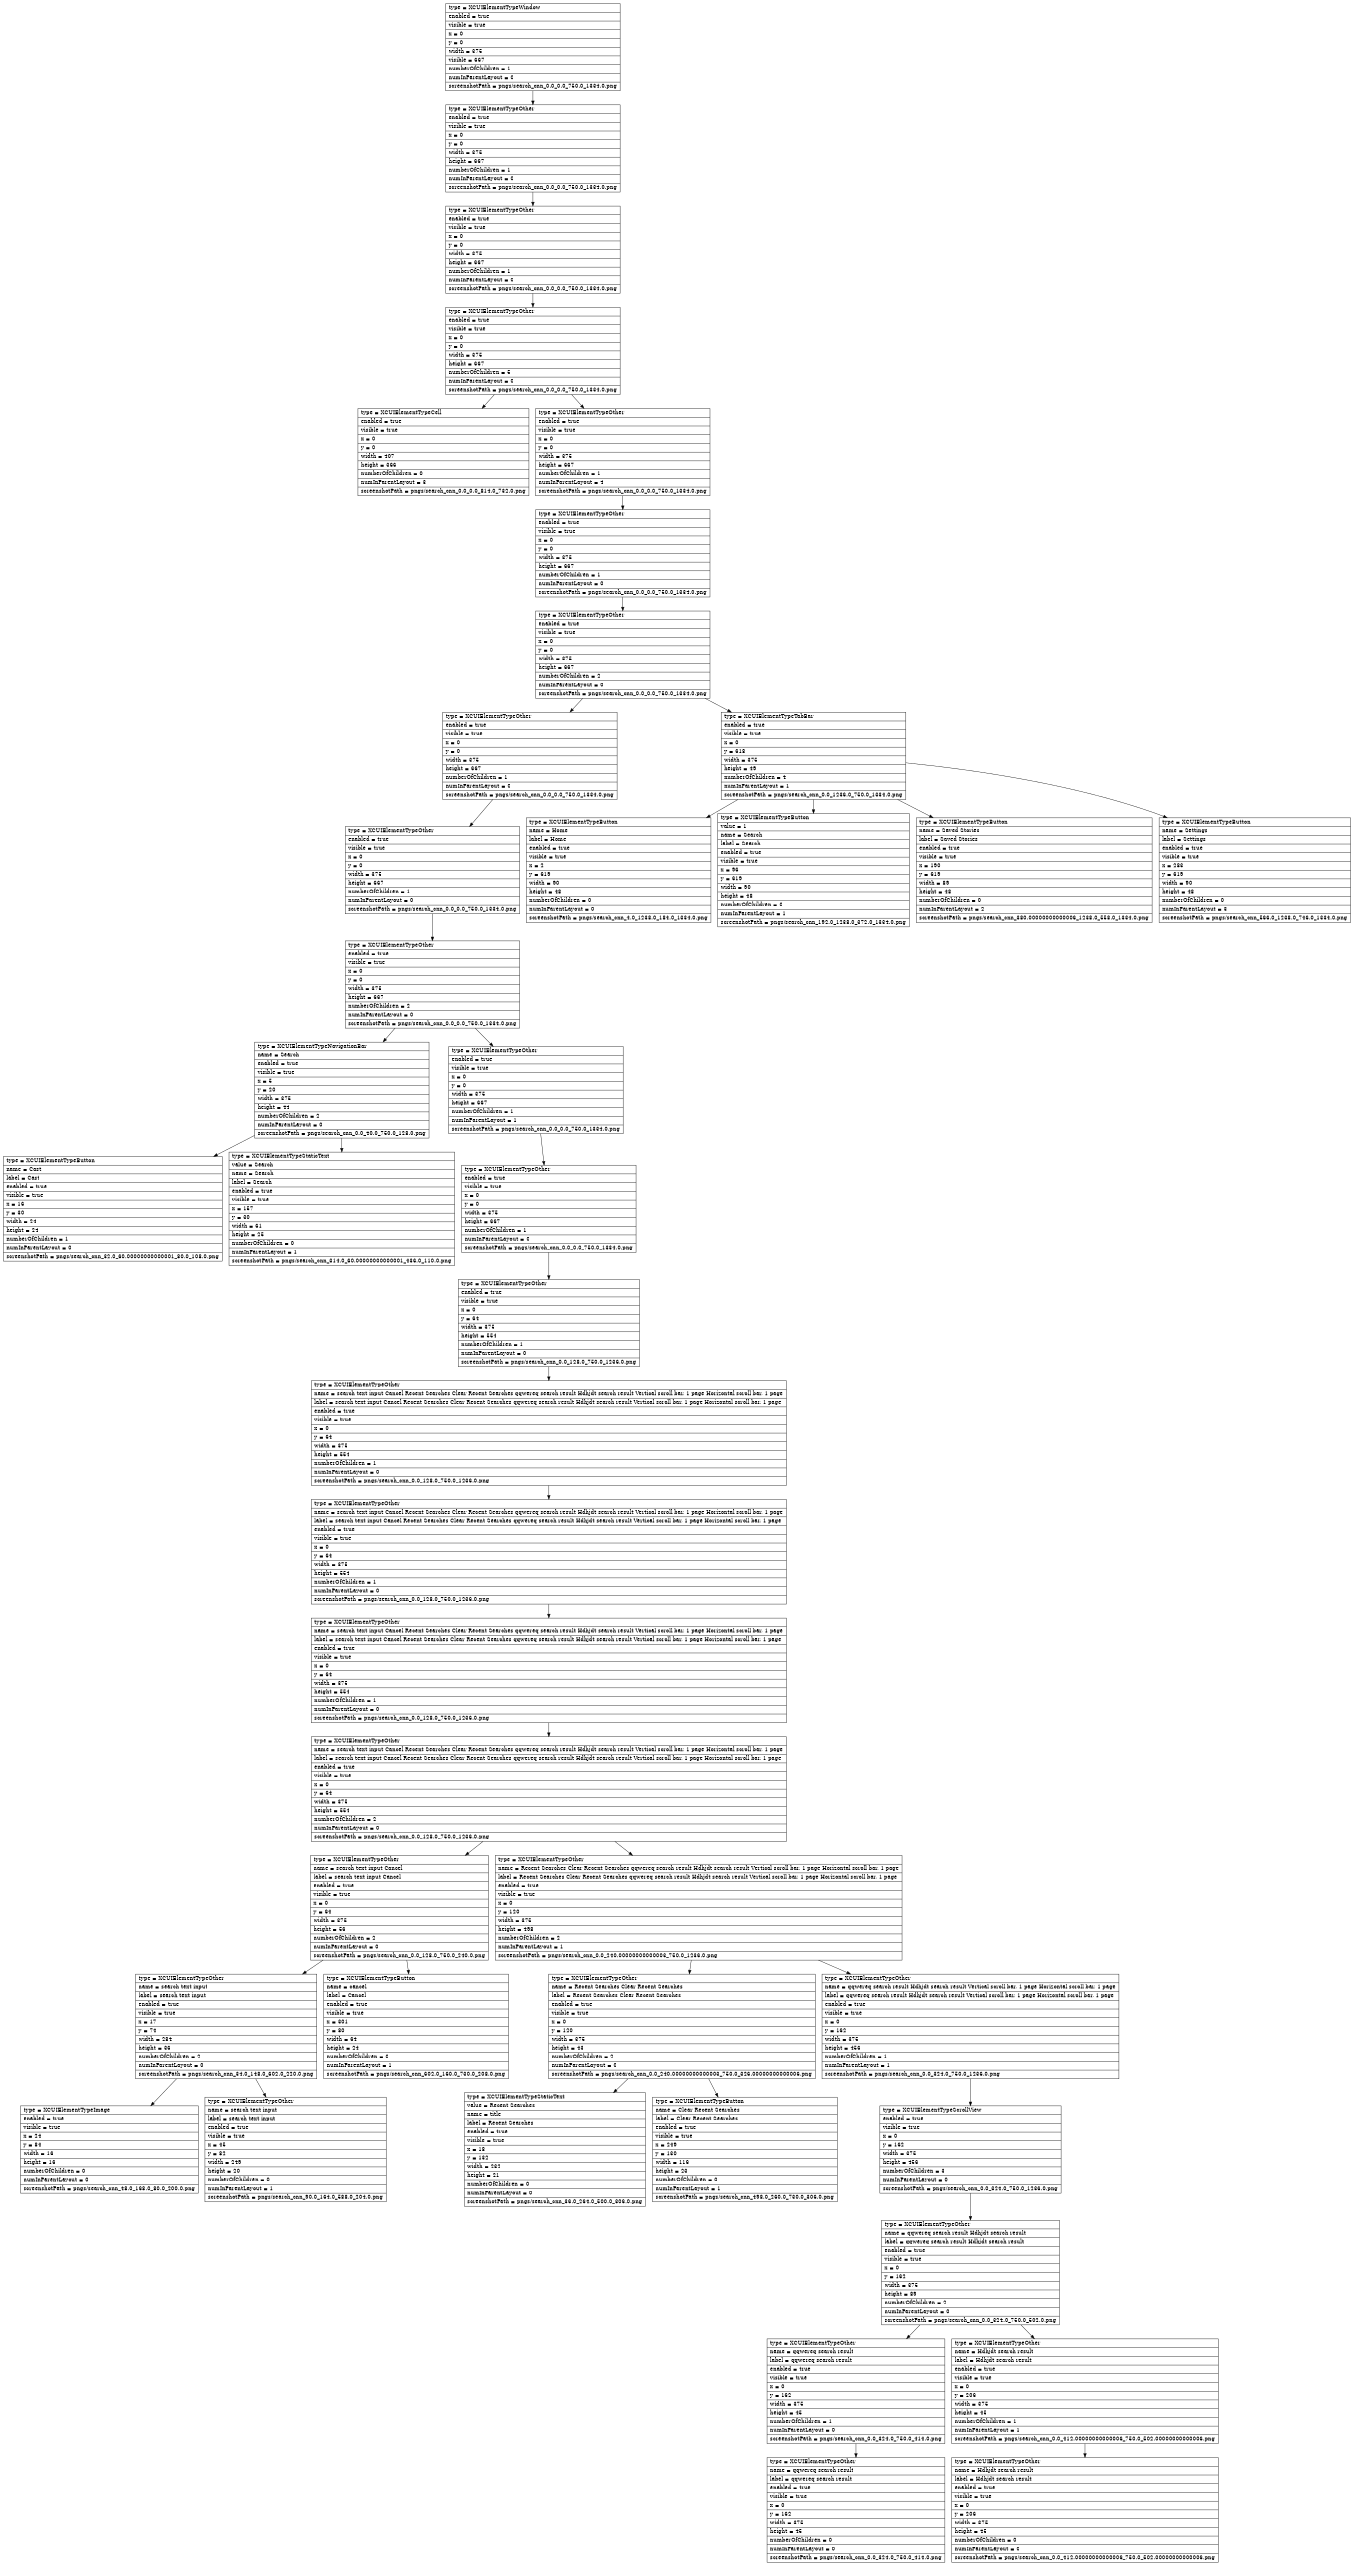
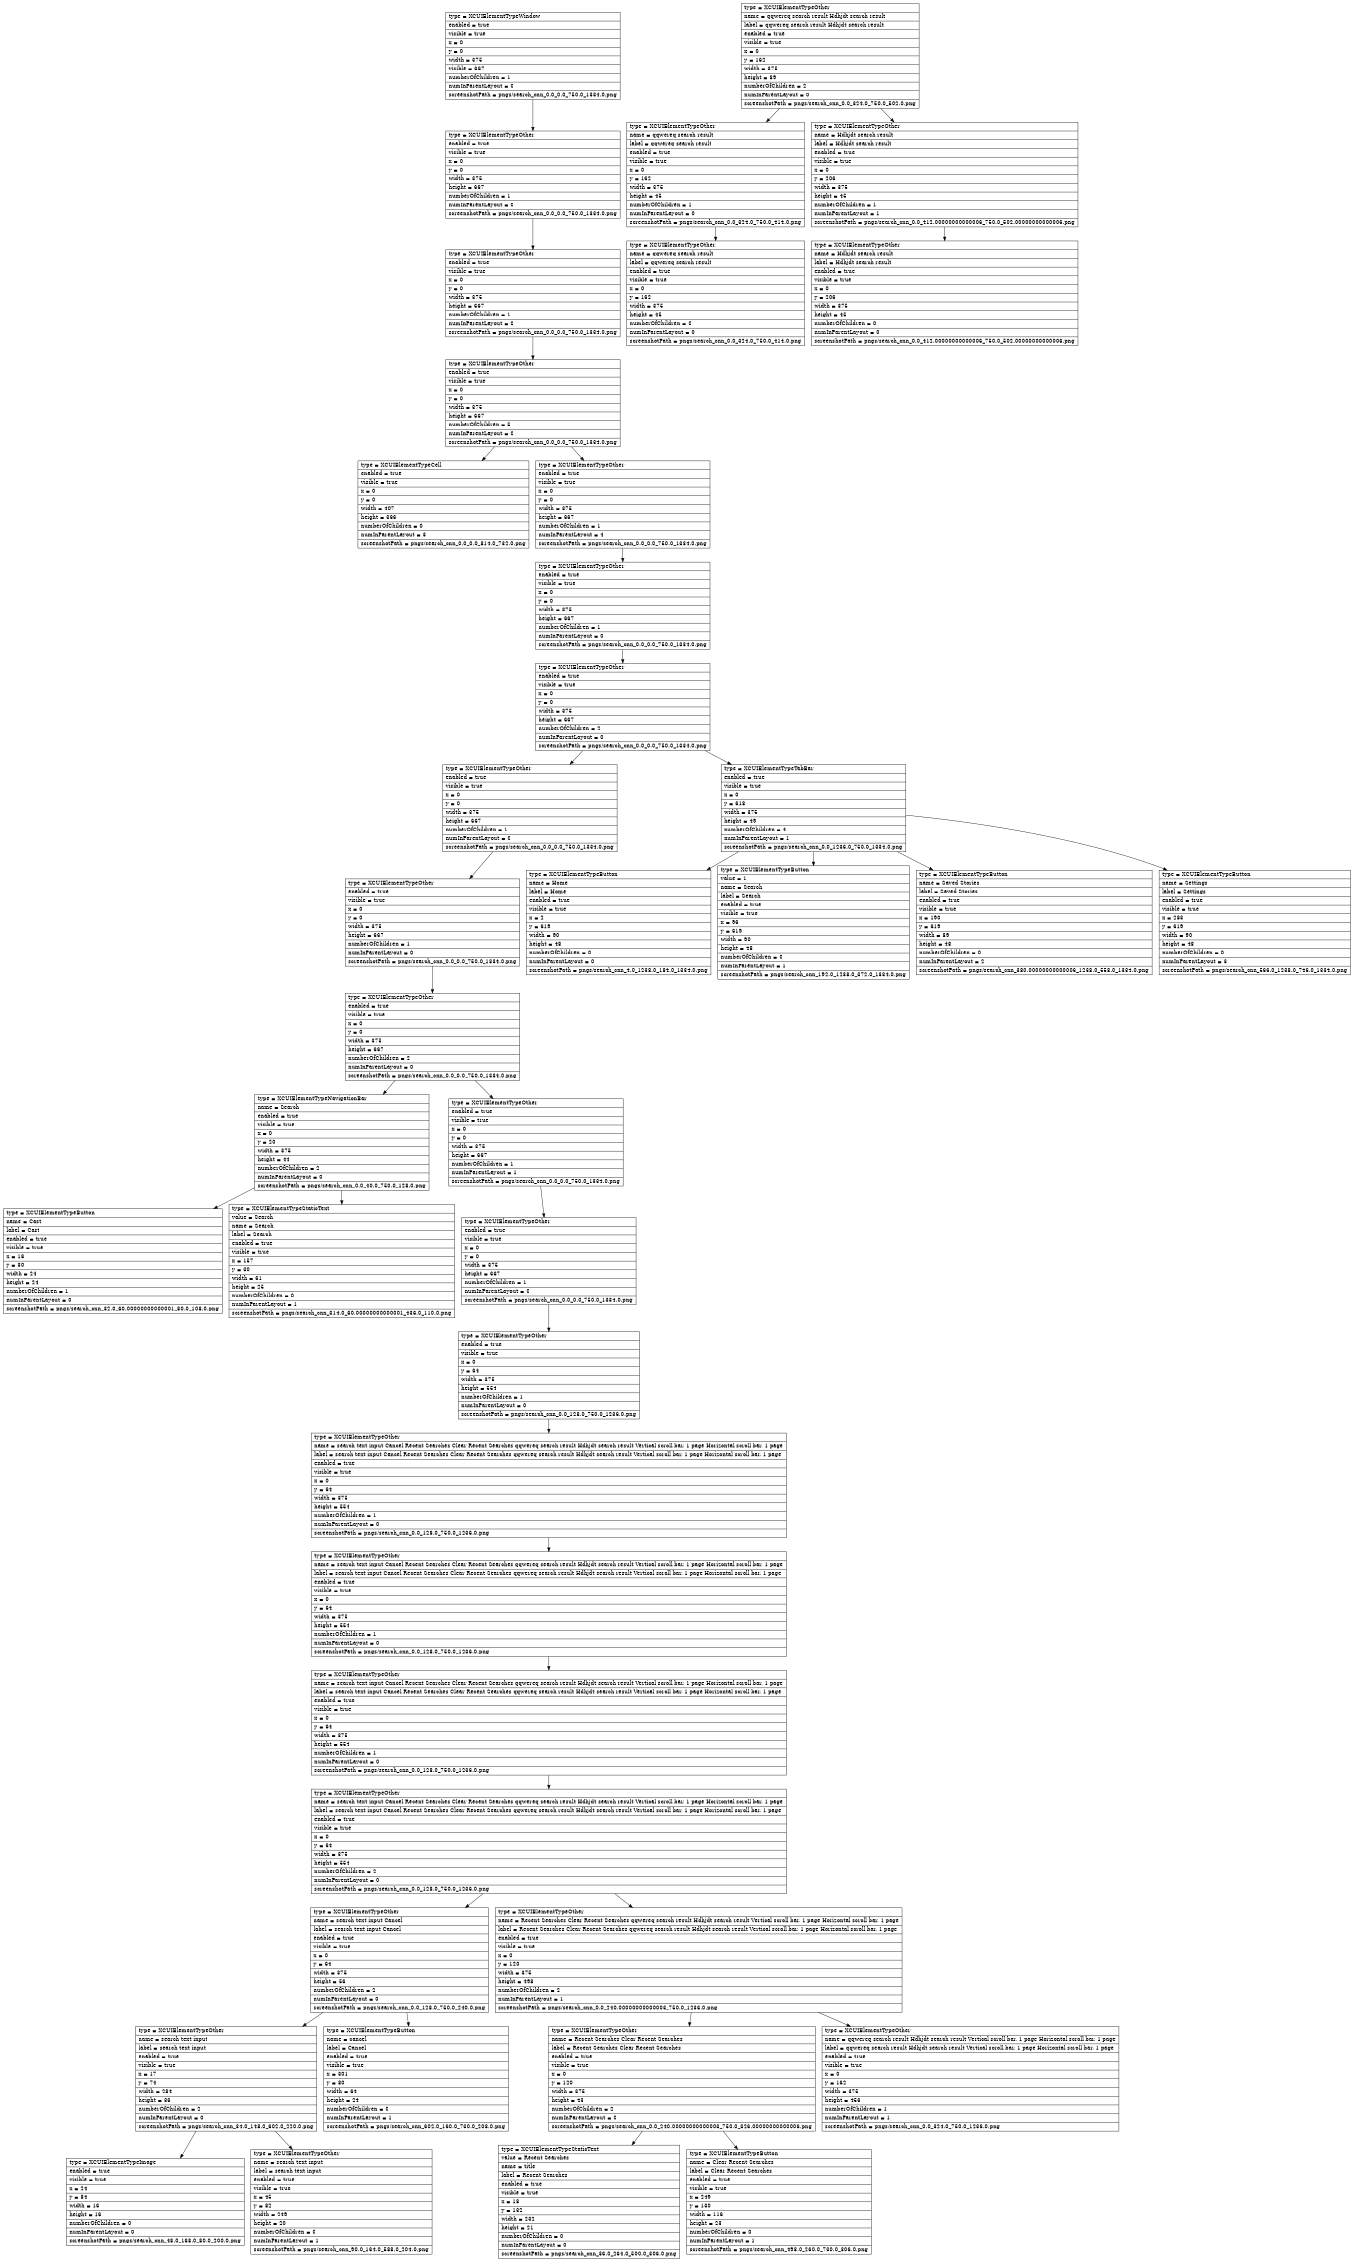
node "type = XCUIElementTypeNavigationBar": text "x = 5" -> "x = 0"
node "type = XCUIElementTypeScrollView": removed
